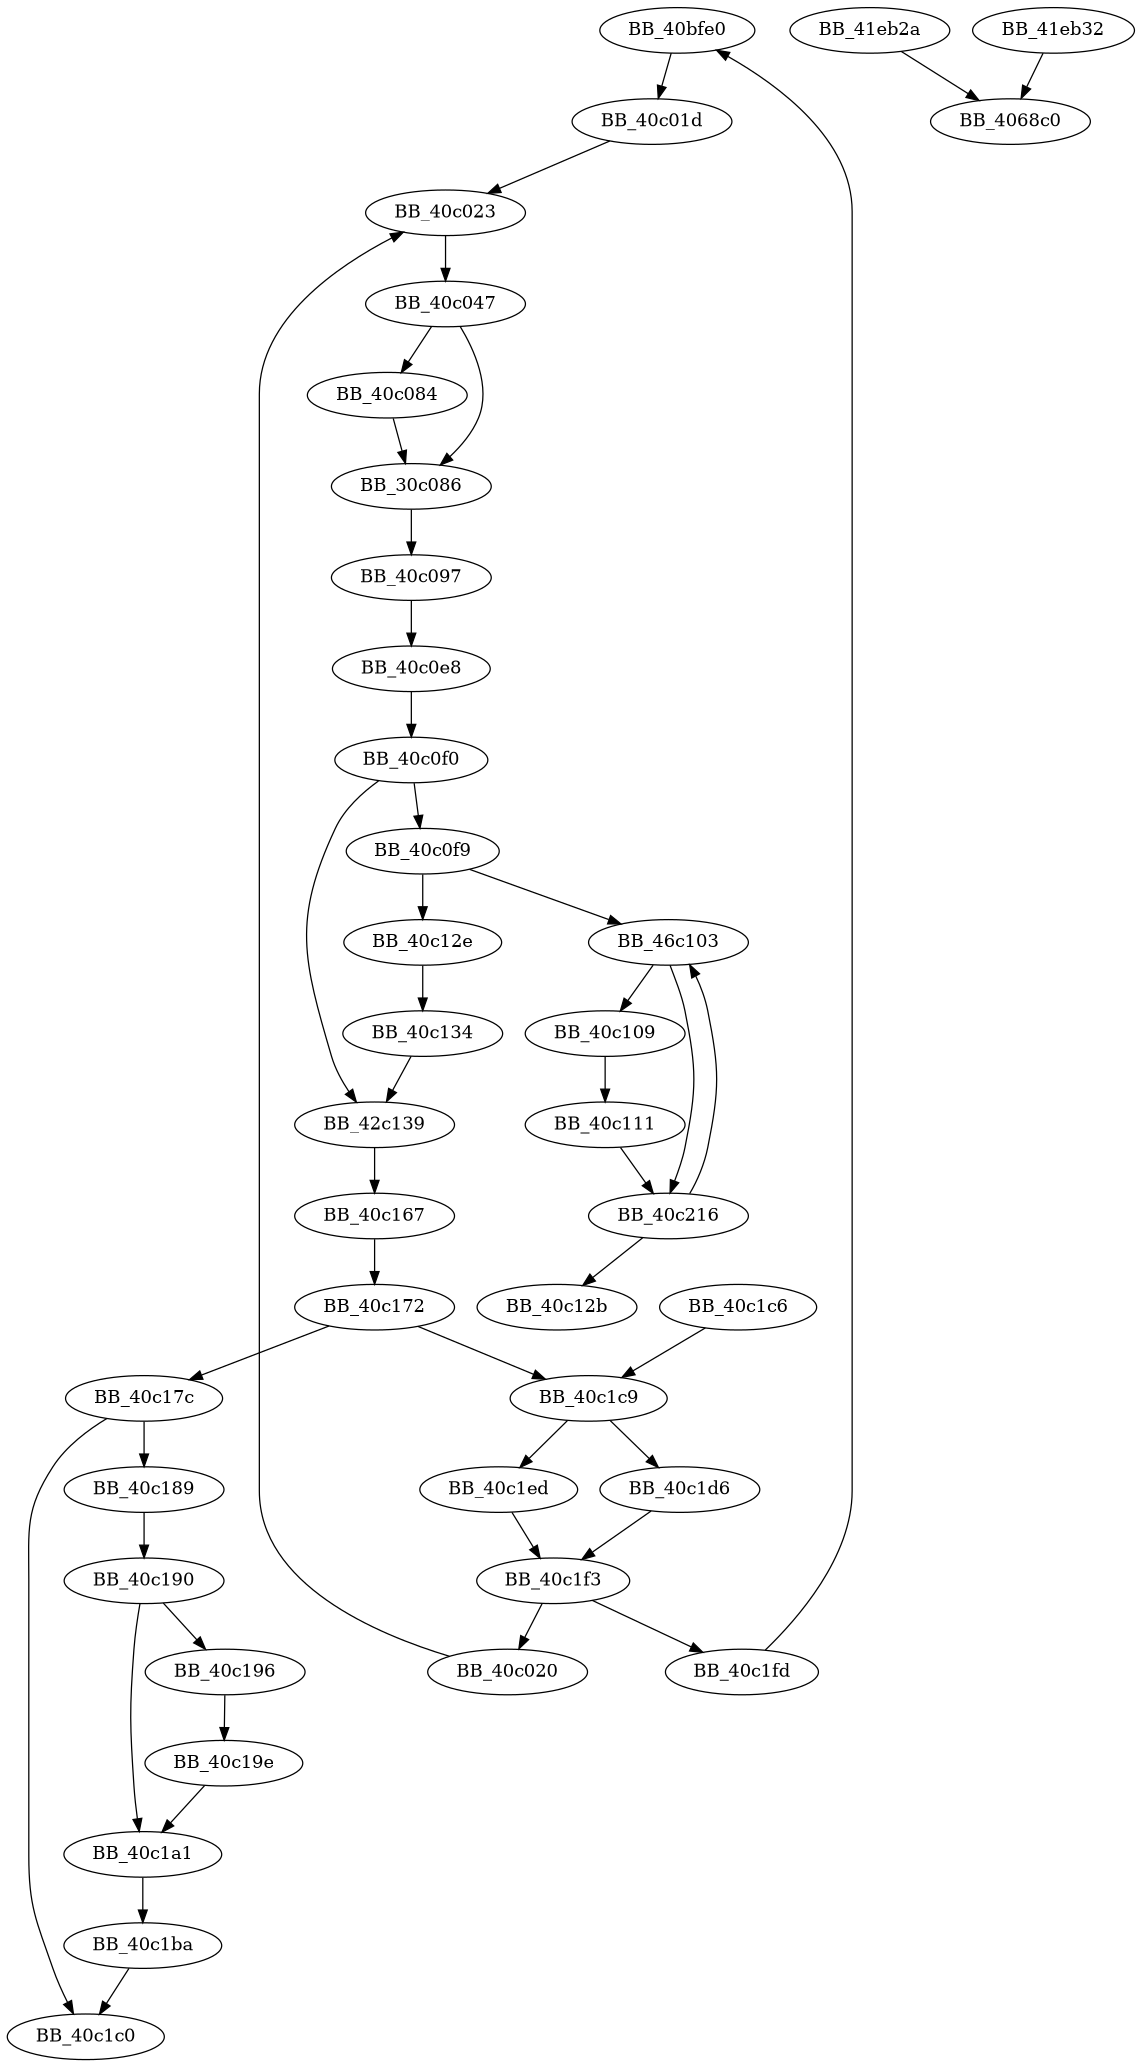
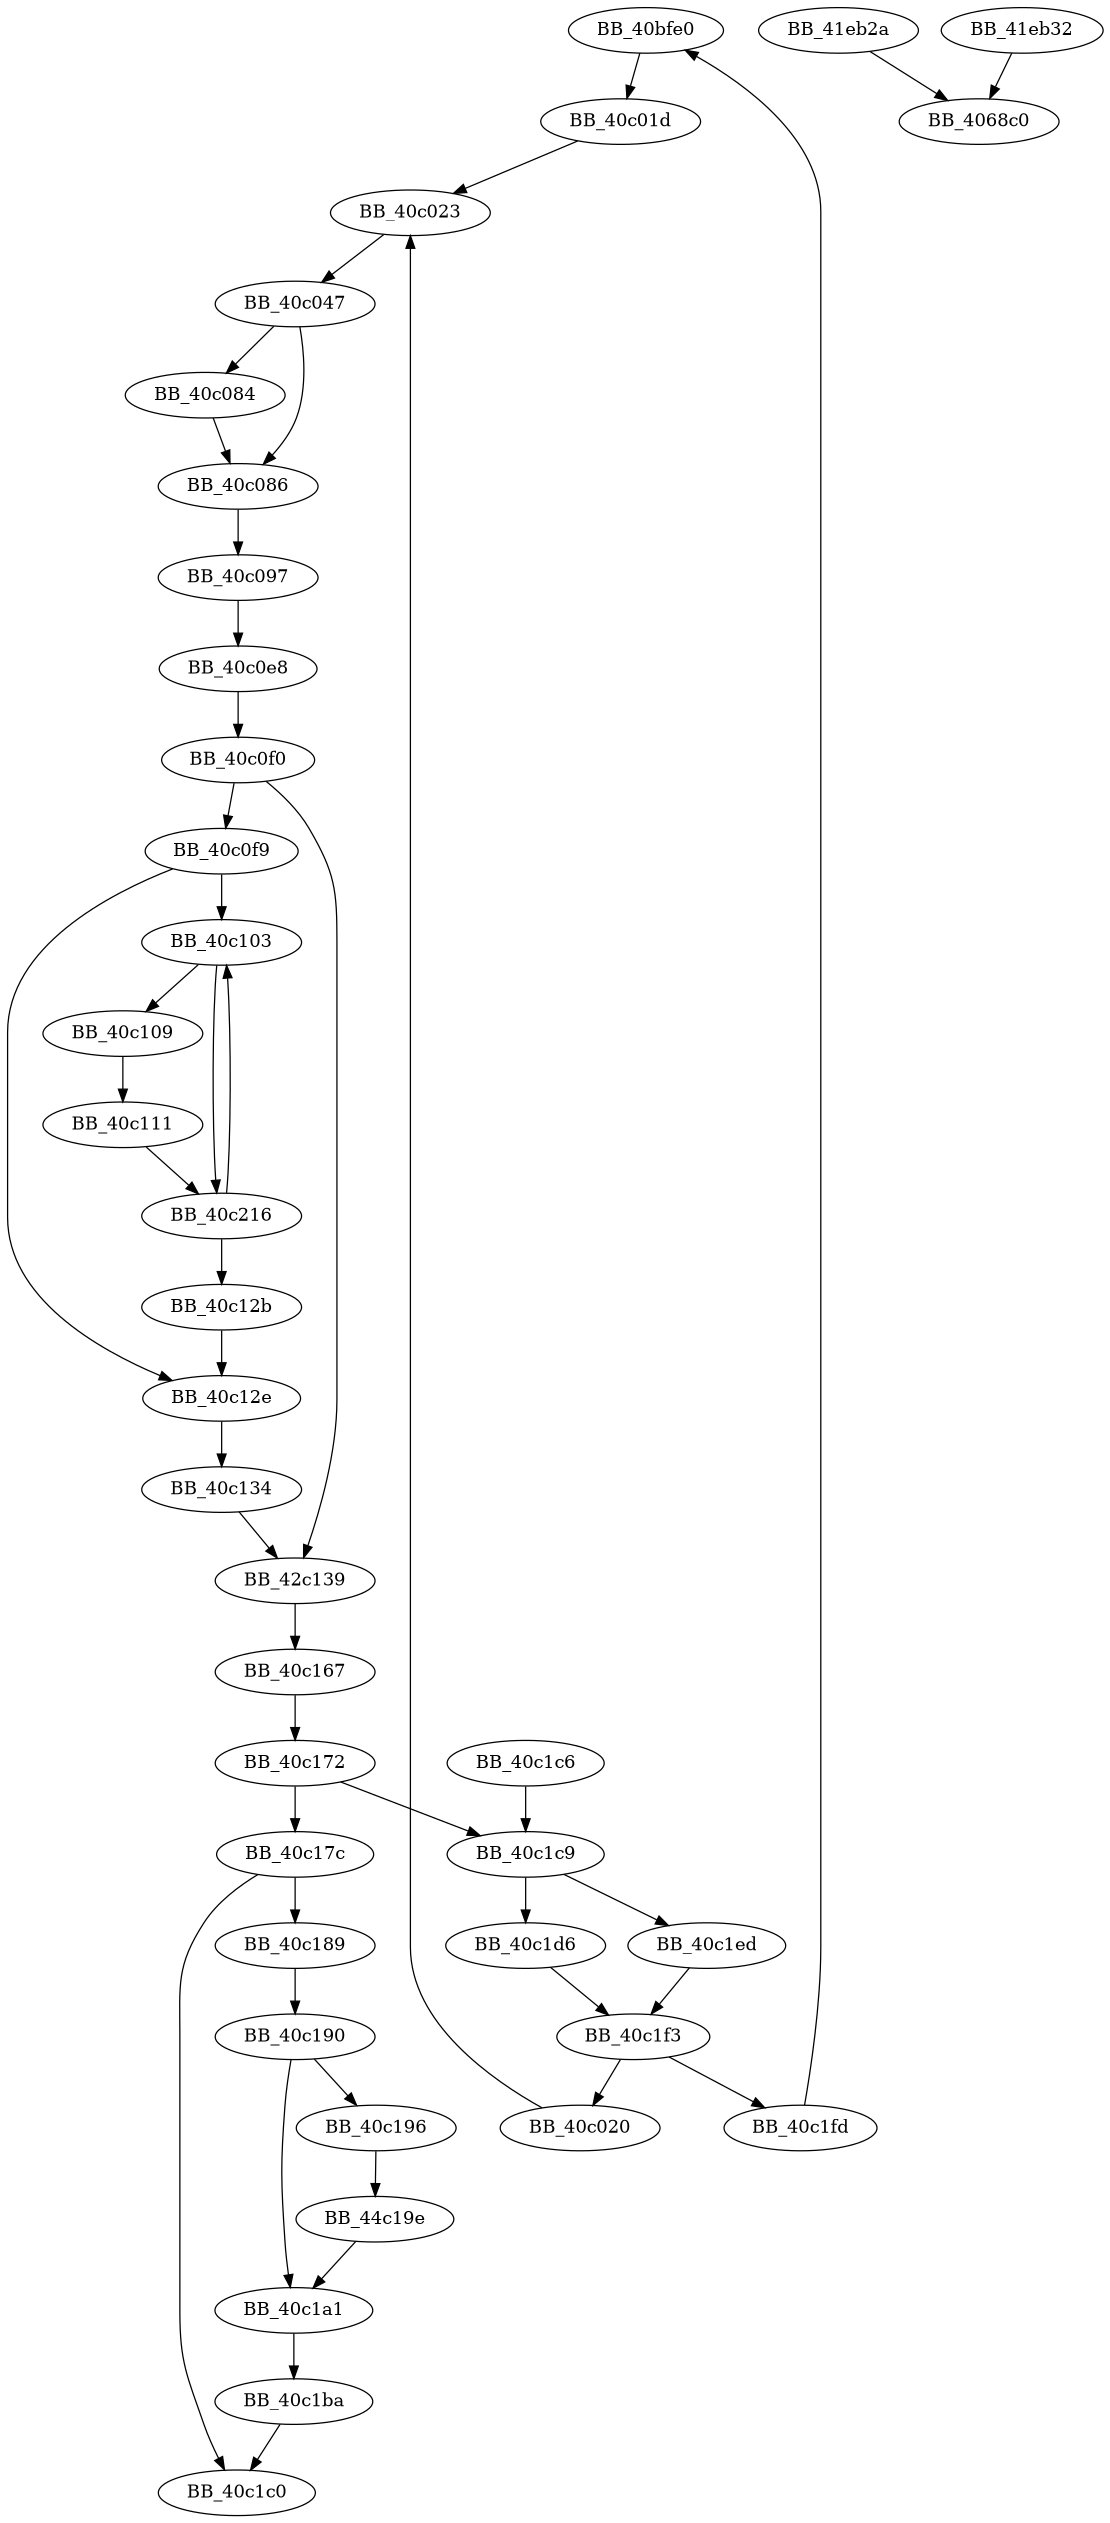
node "BB_30c086": label "BB_30c086" -> "BB_40c086"
node "BB_46c103": label "BB_46c103" -> "BB_40c103"
edge "BB_40c12b" -> "BB_40c12e": added
node "BB_40c19e": label "BB_40c19e" -> "BB_44c19e"
